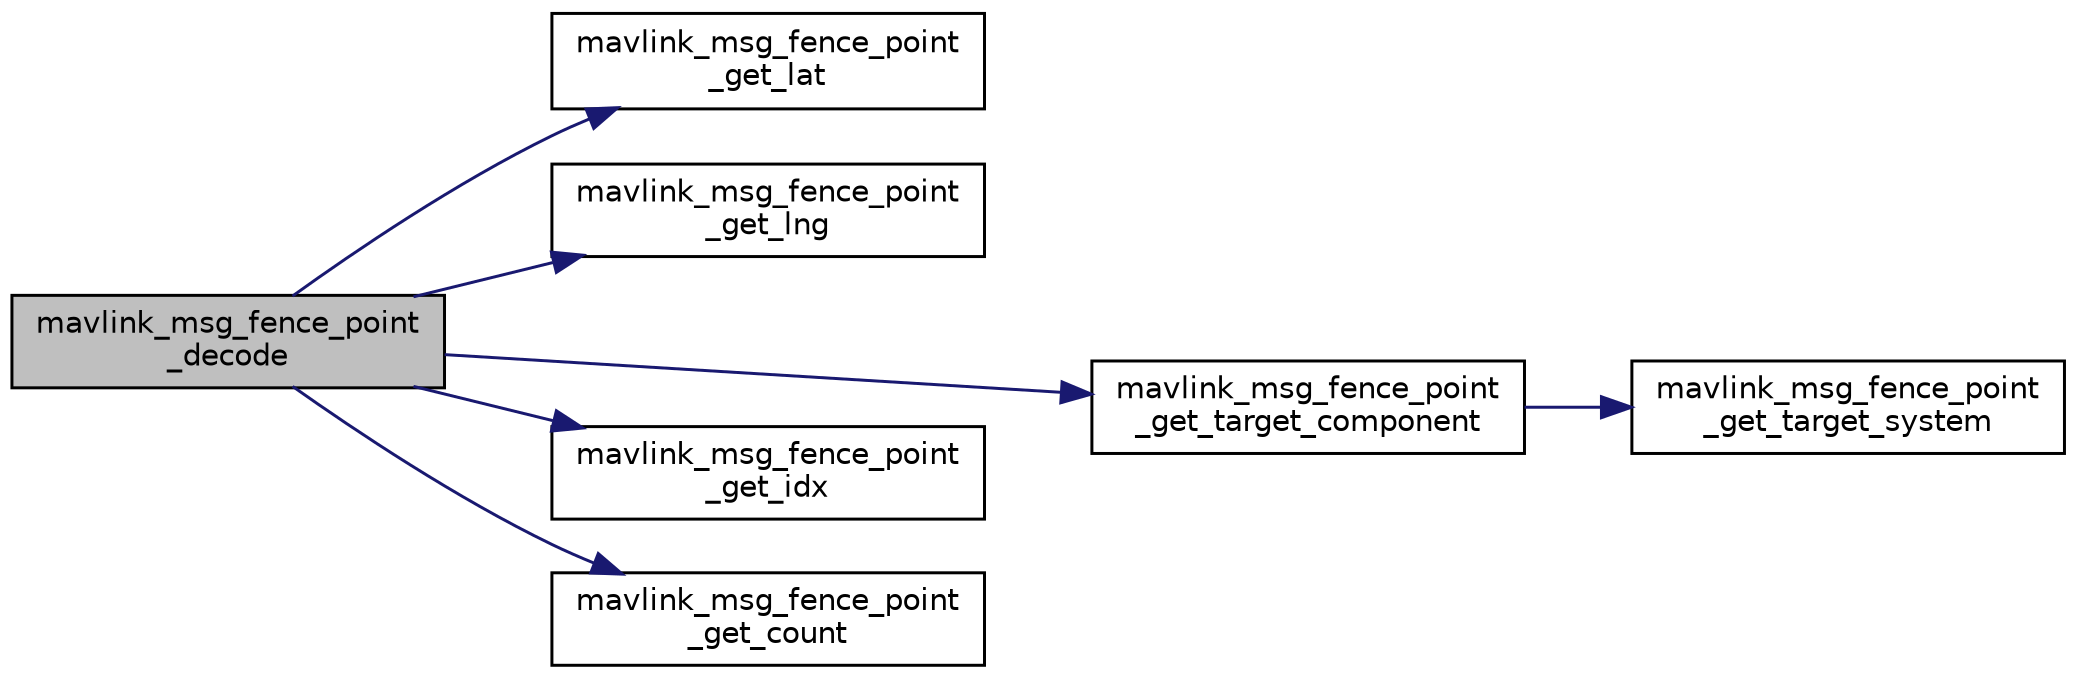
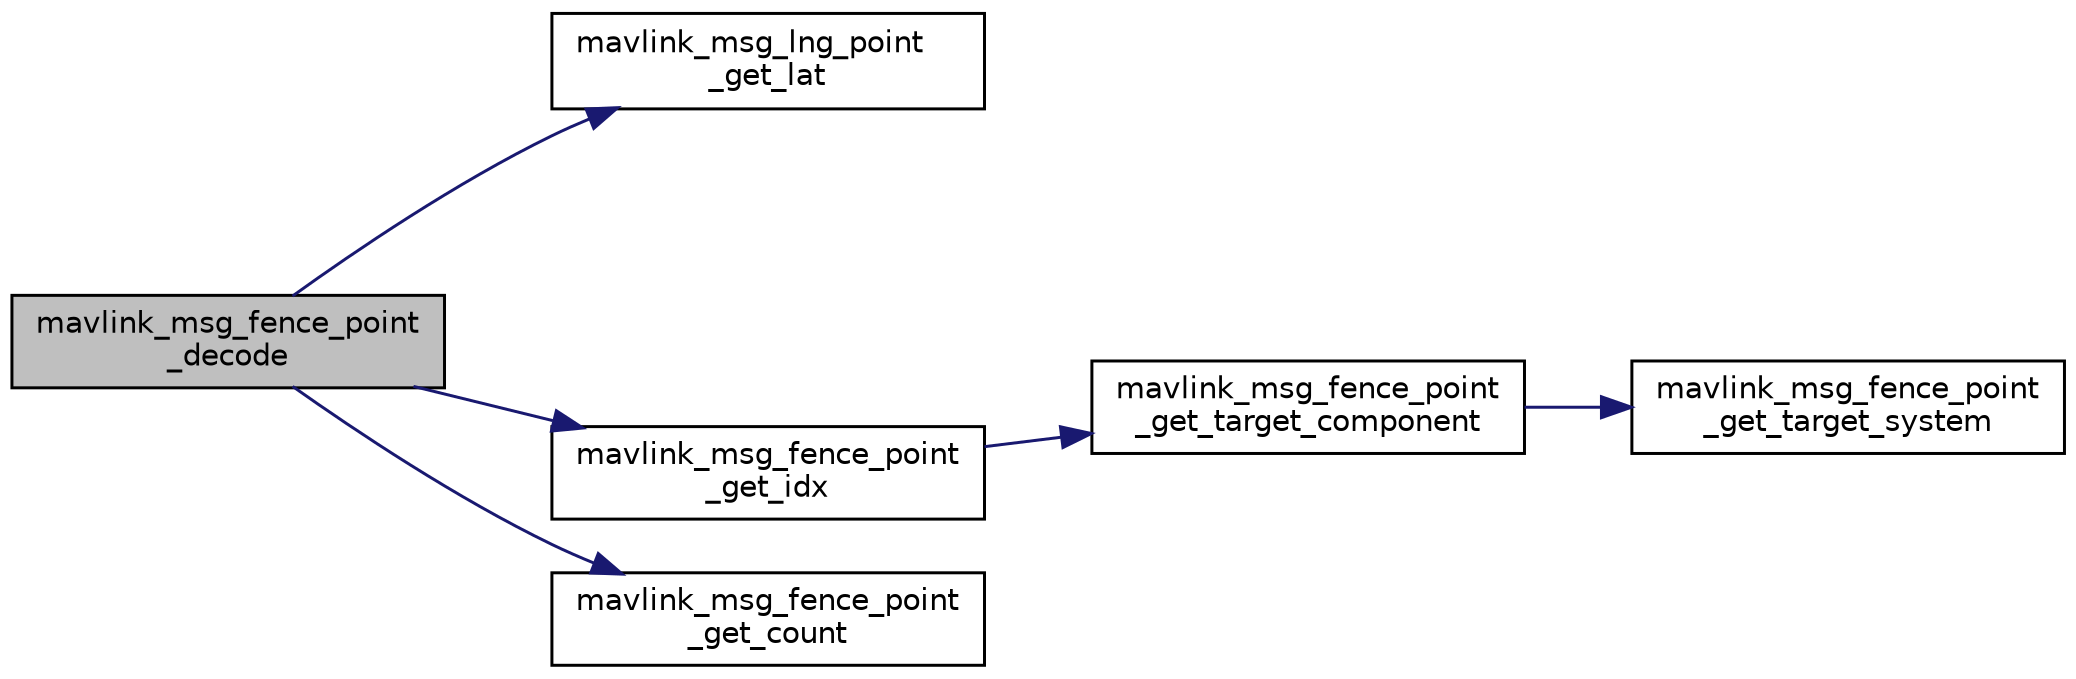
node "mavlink_msg_fence_point _get_lat": label "mavlink_msg_fence_point _get_lat" -> "mavlink_msg_lng_point _get_lat"
node "mavlink_msg_fence_point _get_lng": removed
edge "mavlink_msg_fence_point _decode" -> "mavlink_msg_fence_point _get_target_component": now "mavlink_msg_fence_point _get_idx" -> "mavlink_msg_fence_point _get_target_component"
